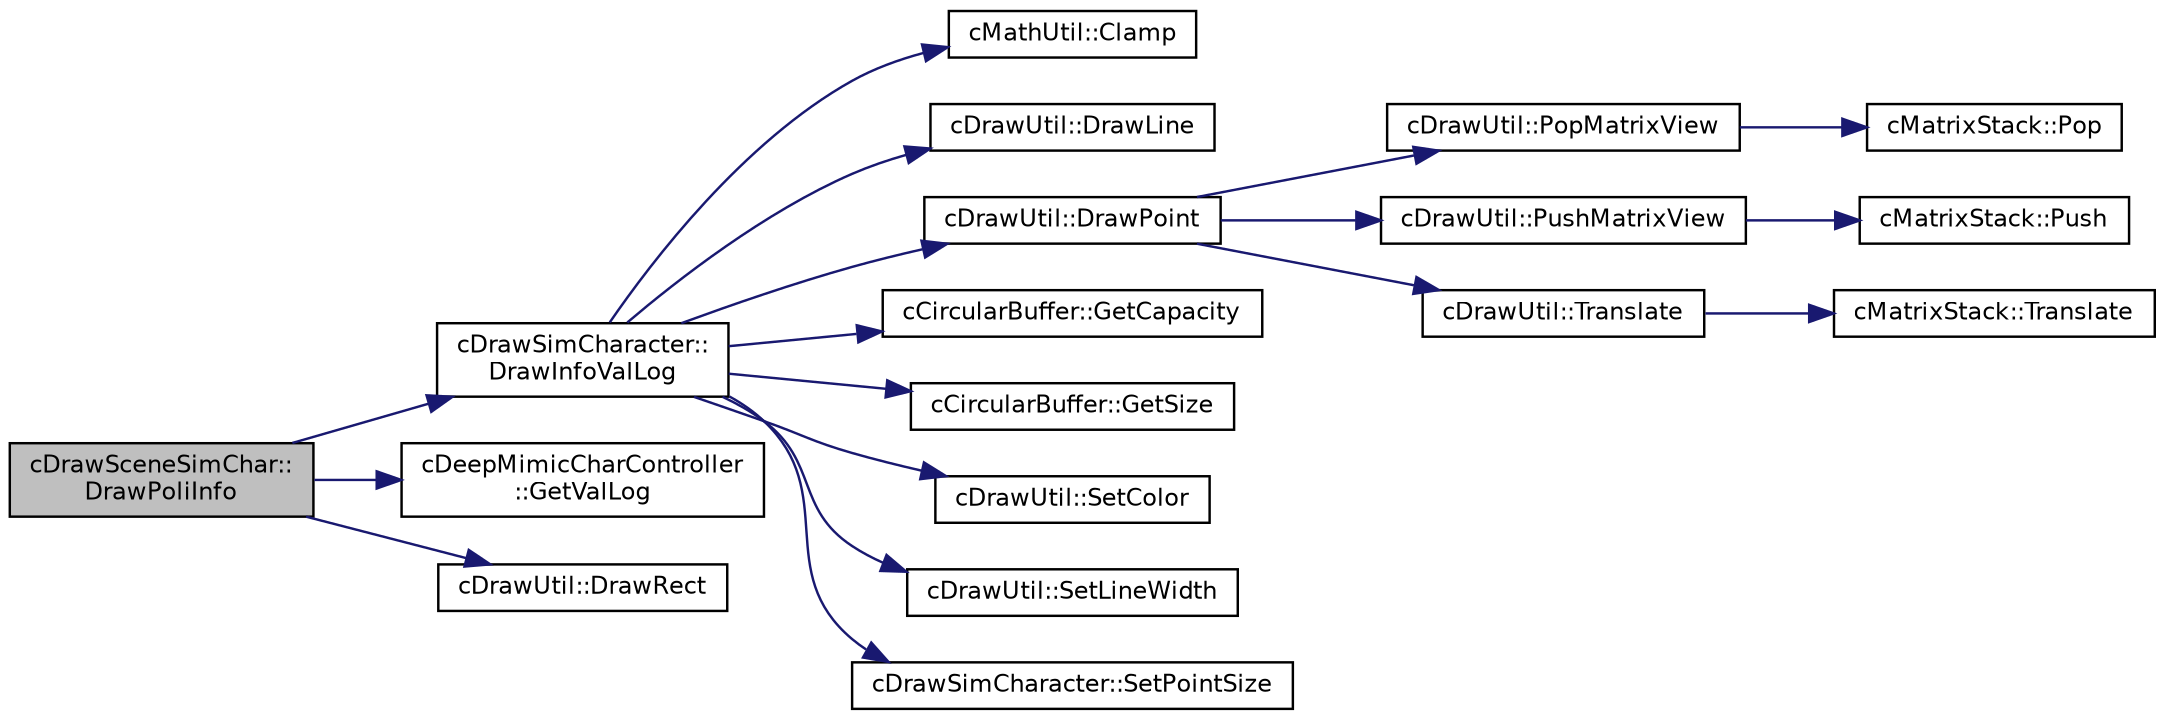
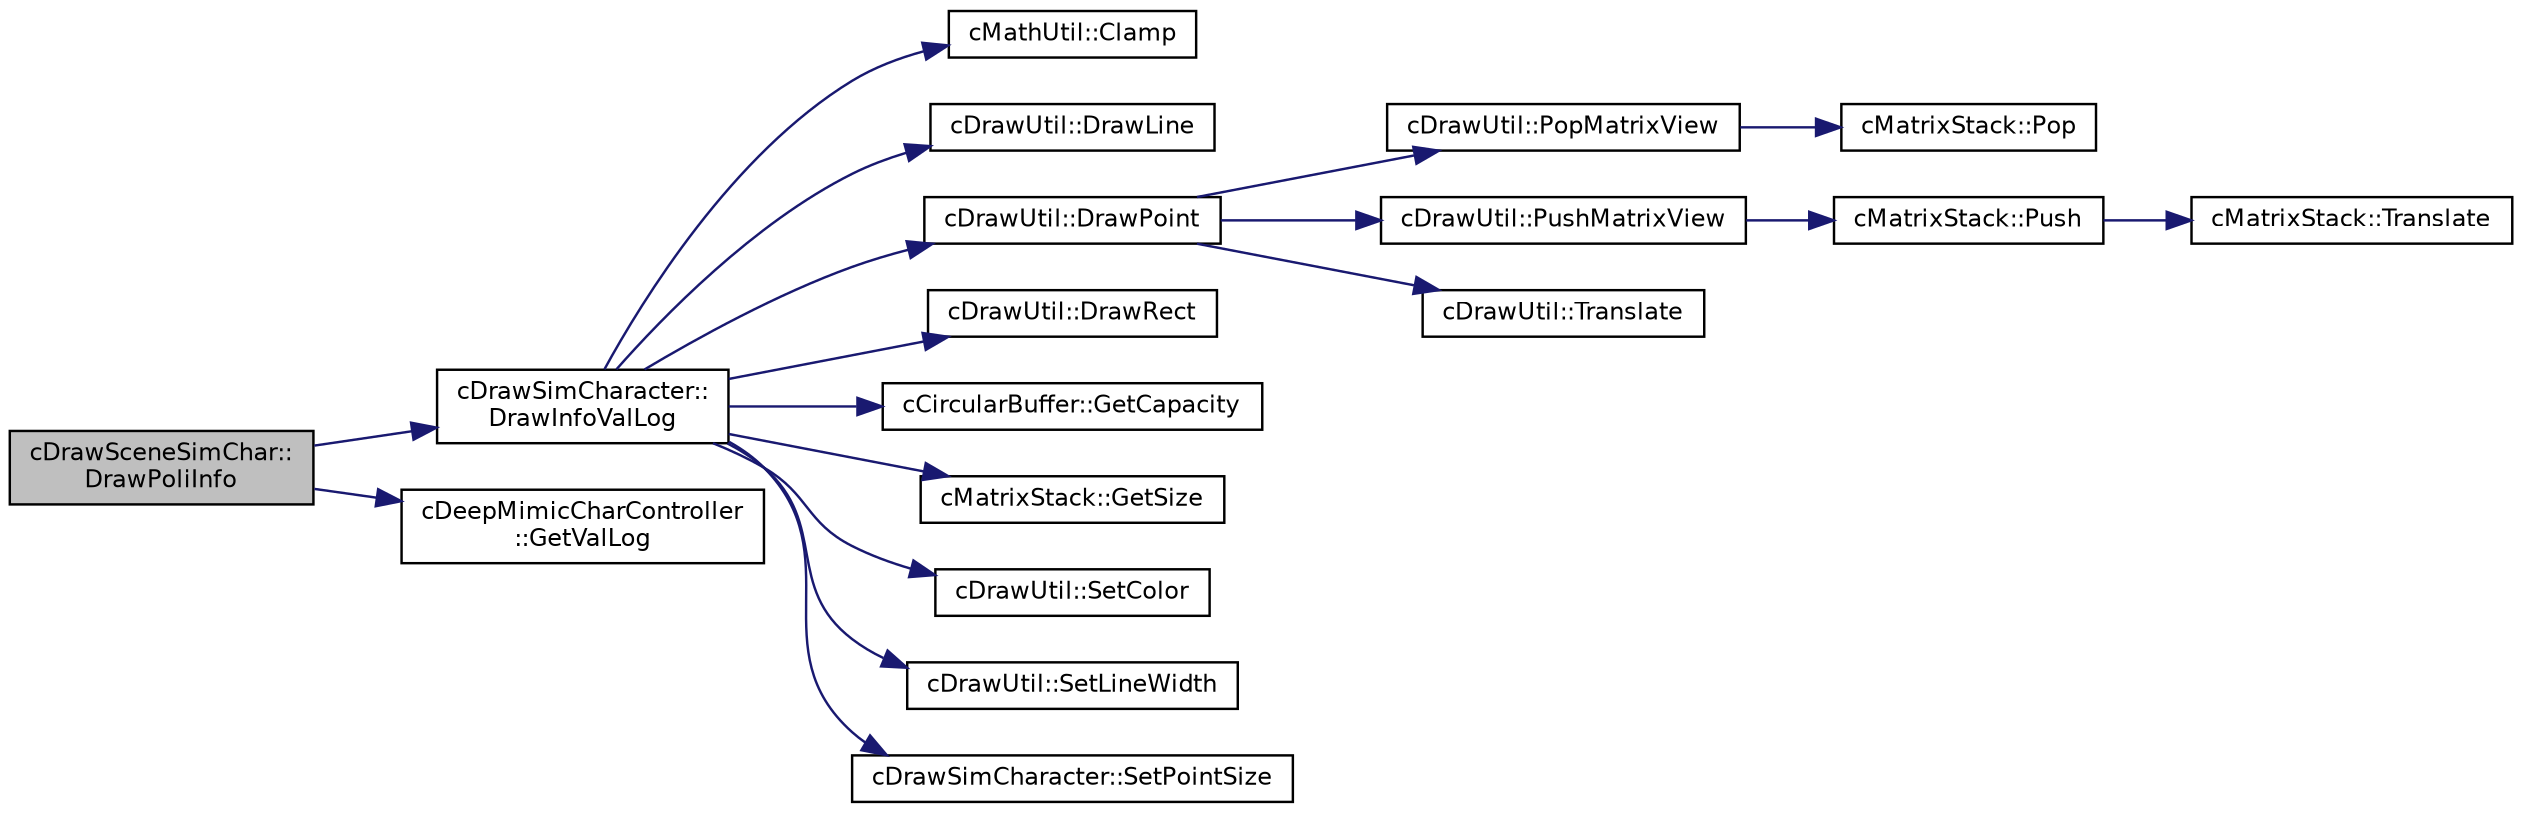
edge "cDrawUtil::Translate" -> "cMatrixStack::Translate": now "cMatrixStack::Push" -> "cMatrixStack::Translate"
node "cCircularBuffer::GetSize": label "cCircularBuffer::GetSize" -> "cMatrixStack::GetSize"
edge "cDrawSceneSimChar:: DrawPoliInfo" -> "cDrawUtil::DrawRect": now "cDrawSimCharacter:: DrawInfoValLog" -> "cDrawUtil::DrawRect"
